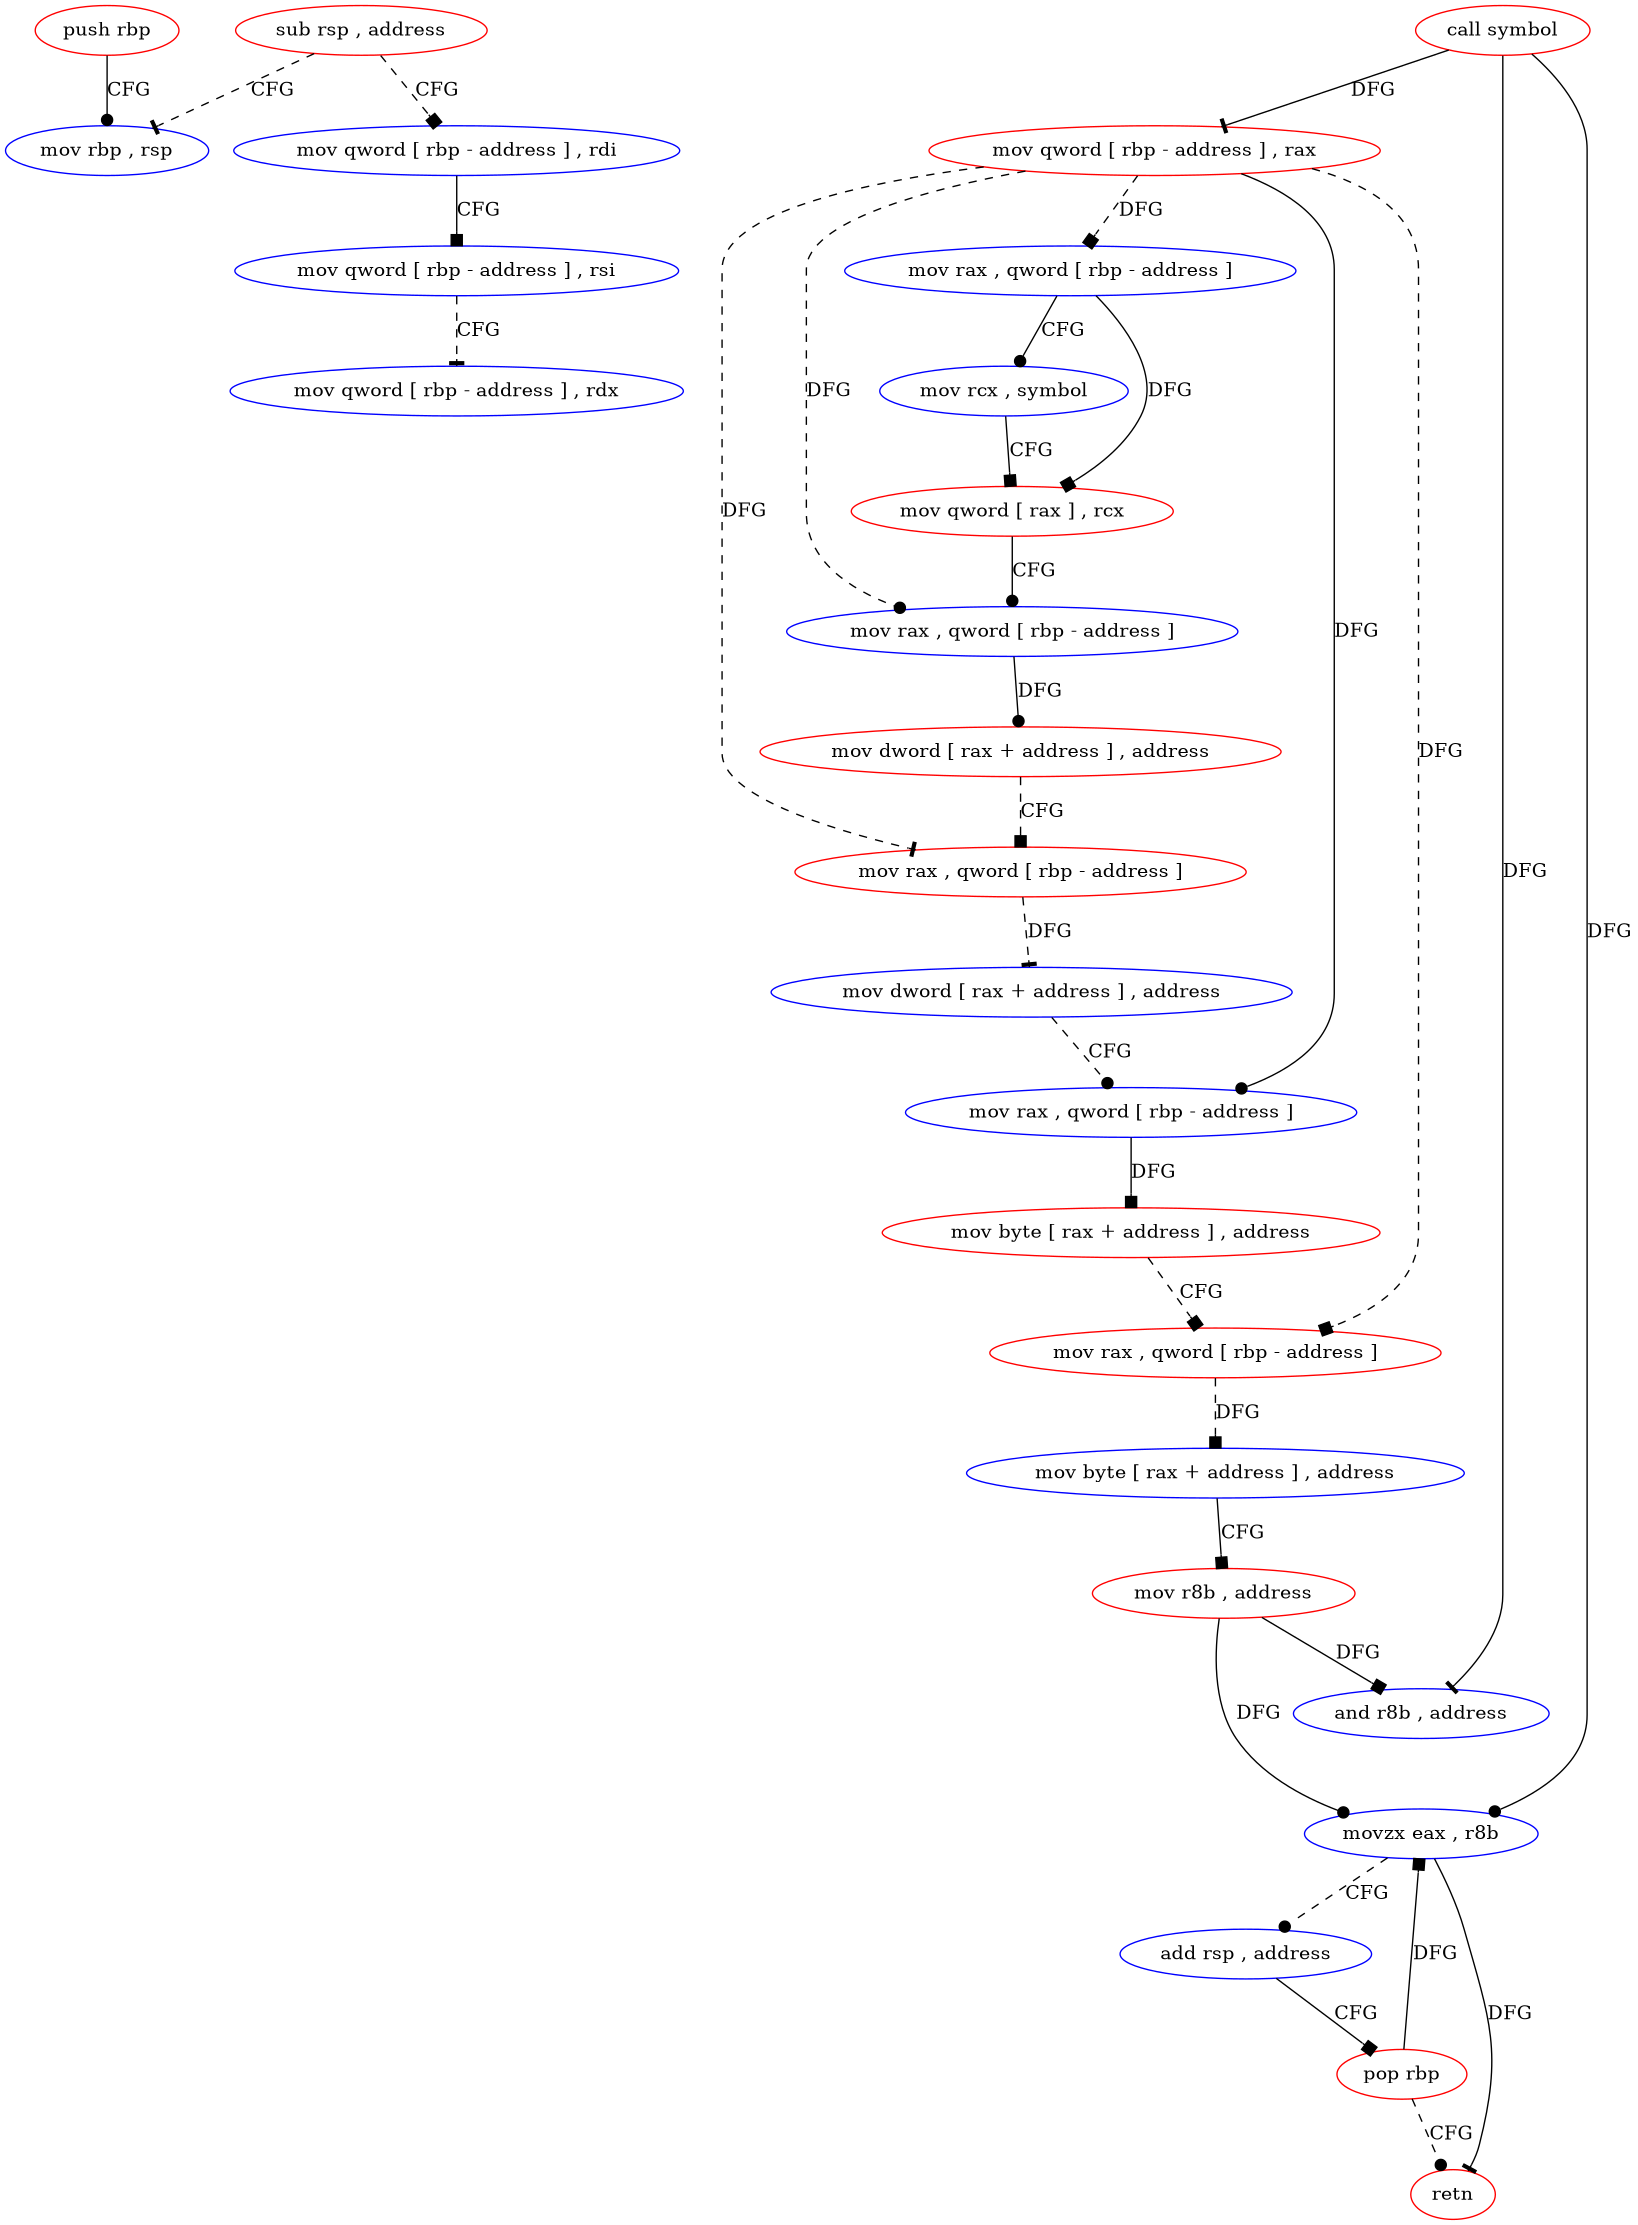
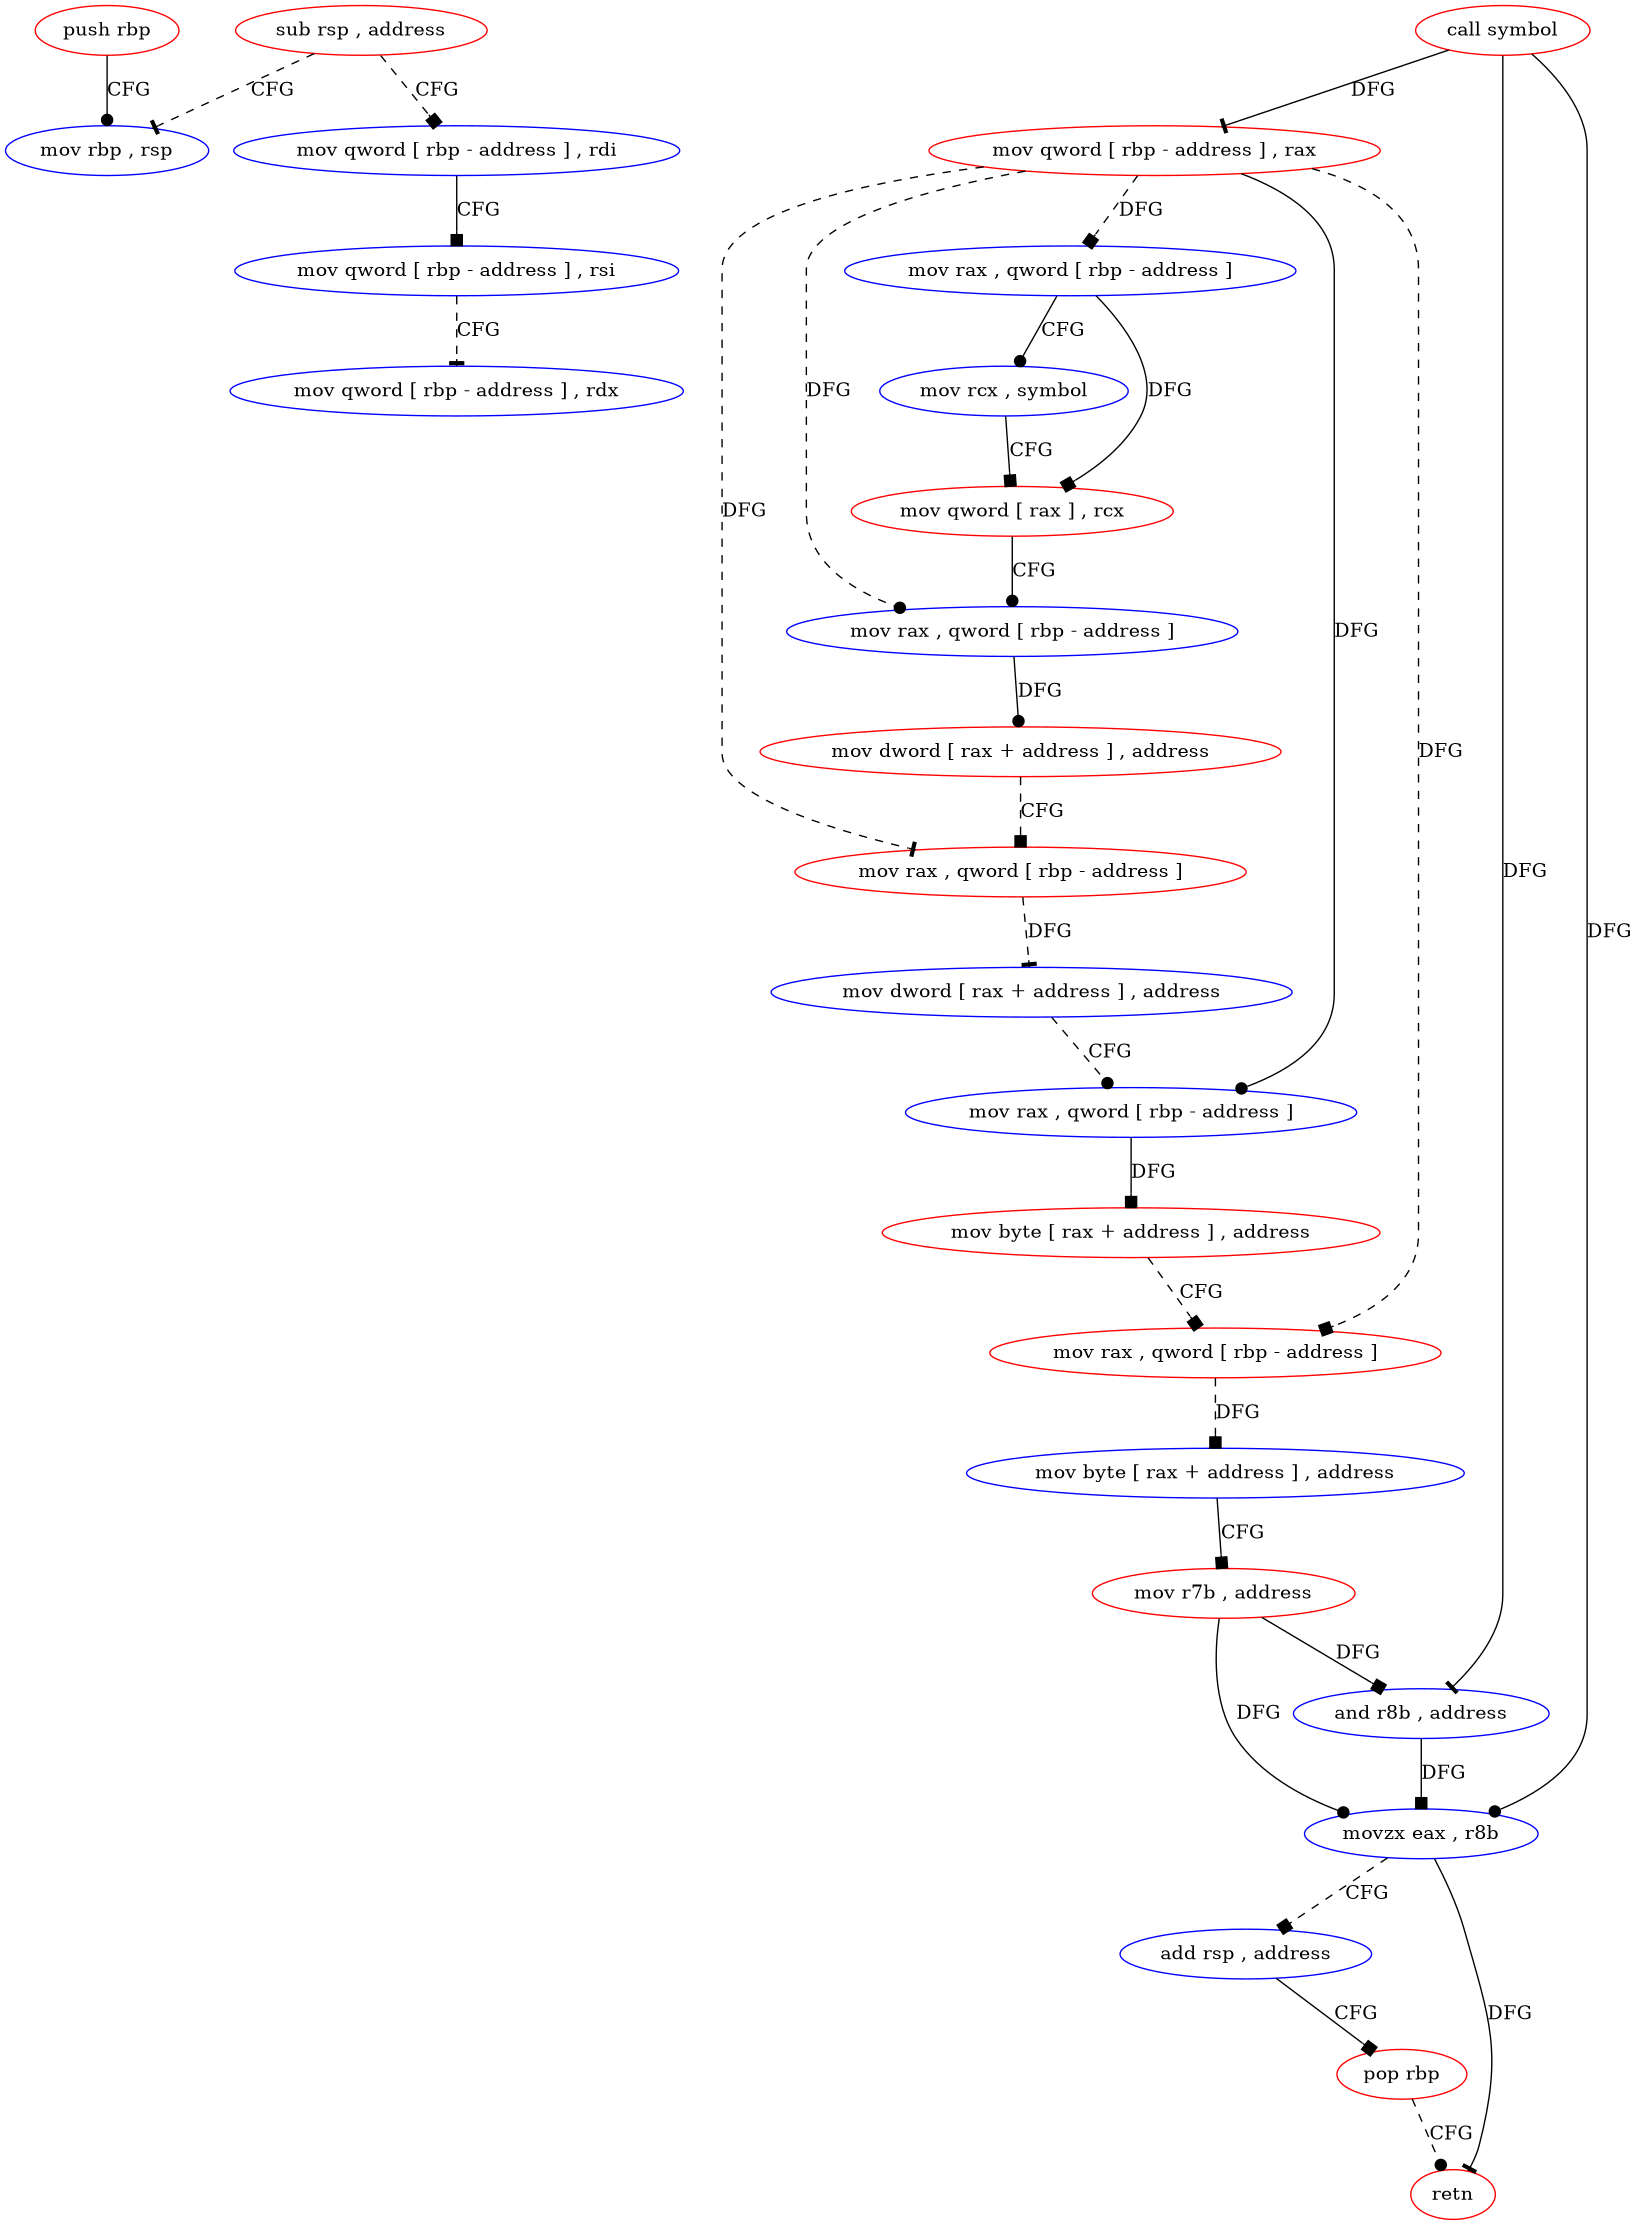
node "mov r8b , address": label "mov r8b , address" -> "mov r7b , address"
edge "movzx eax , r8b" -> "add rsp , address": arrowhead dot -> box
edge "pop rbp" -> "movzx eax , r8b": now "and r8b , address" -> "movzx eax , r8b"
